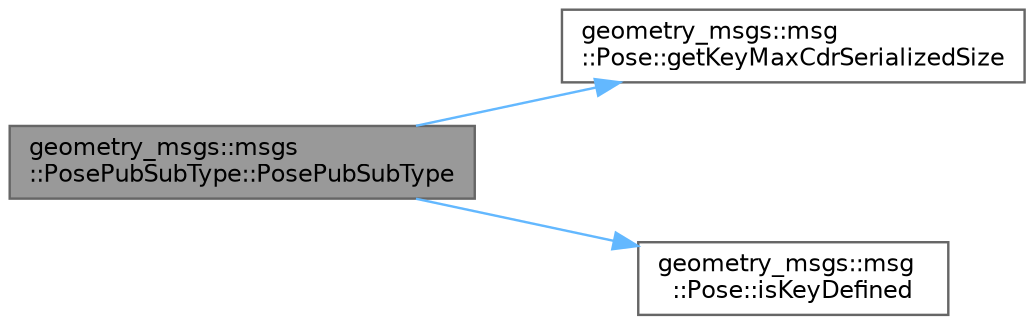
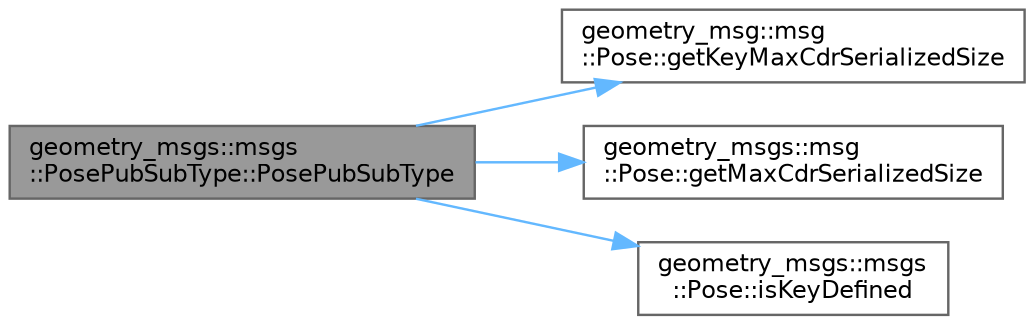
node "geometry_msgs::msg ::Pose::getKeyMaxCdrSerializedSize": label "geometry_msgs::msg ::Pose::getKeyMaxCdrSerializedSize" -> "geometry_msg::msg ::Pose::getKeyMaxCdrSerializedSize"
node "geometry_msgs::msg ::Pose::getMaxCdrSerializedSize": added
node "geometry_msgs::msg ::Pose::isKeyDefined": label "geometry_msgs::msg ::Pose::isKeyDefined" -> "geometry_msgs::msgs ::Pose::isKeyDefined"
